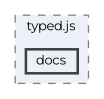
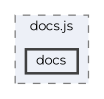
cluster "typed.js": label "typed.js" -> "docs.js"
